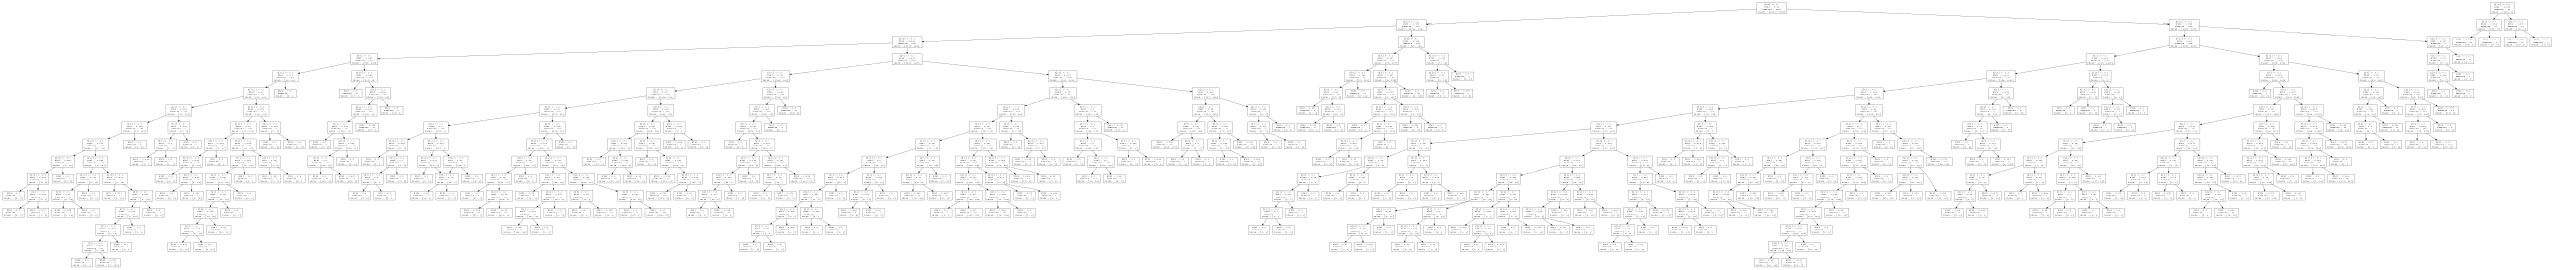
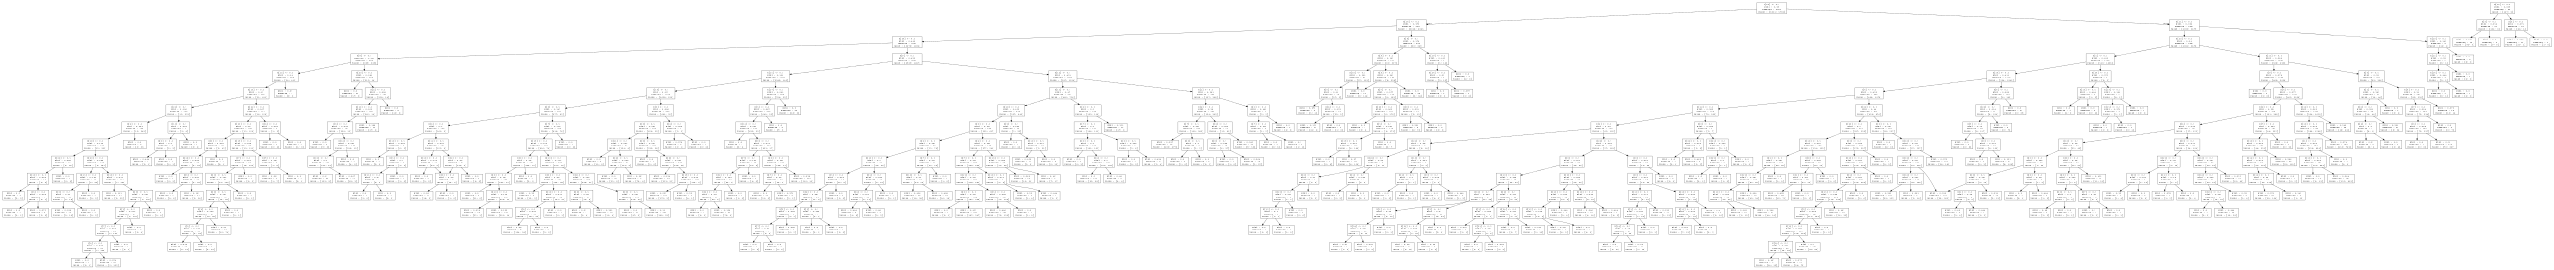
node "X[8] <= 0.5 gini = 0.495 samples = 494 value = [349, 429]": label "X[8] <= 0.5 gini = 0.495 samples = 494 value = [349, 429]" -> "X[8] <= 0.5 samples = 0.495 samples = 494 value = [349, 429]"
edge "X[6] <= 0.5 gini = 0.063 samples = 162 value = [8, 238]" -> "X[7] <= 0.5 gini = 0.077 samples = 134 value = [8, 192]": now "X[6] <= 0.5 gini = 0.063 samples = 162 value = [8, 238]" -> "gini = 0.0 samples = 71 value = [0, 116]"
edge "X[3] <= 0.5 gini = 0.096 samples = 434 value = [661, 35]" -> "X[4] <= 0.5 gini = 0.089 samples = 427 value = [656, 32]": removed
node "X[2] <= 0.5 value = 0.18 samples = 5 value = [1, 9]": label "X[2] <= 0.5 value = 0.18 samples = 5 value = [1, 9]" -> "X[2] <= 0.5 gini = 0.18 samples = 5 value = [1, 9]"
edge "X[3] <= 0.5 gini = 0.365 samples = 16 value = [6, 19]" -> "X[1] <= 0.5 gini = 0.48 samples = 6 value = [4, 6]": now "X[3] <= 0.5 gini = 0.365 samples = 16 value = [6, 19]" -> "gini = 0.219 samples = 152 value = [29, 203]"
edge "X[4] <= 0.5 gini = 0.108 samples = 174 value = [247, 15]" -> "gini = 0.0 samples = 7 value = [11, 0]": reversed
edge "X[8] <= 0.5 gini = 0.48 samples = 13 value = [12, 8]" -> "X[11] <= 0.5 gini = 0.126 samples = 288 value = [428, 31]": reversed
